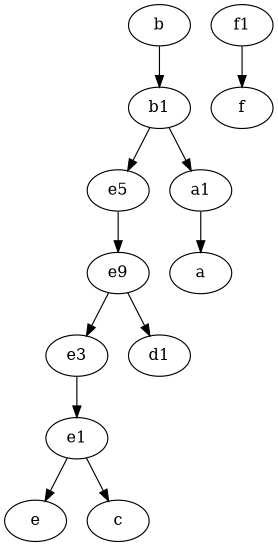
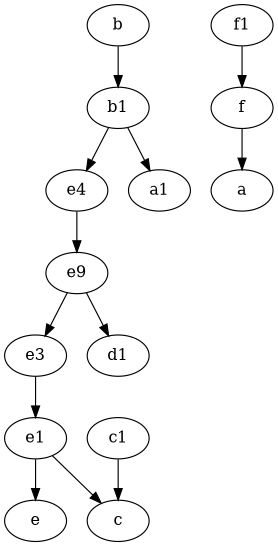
node "e5": label "e5" -> "e4"
edge "a1" -> "a": now "f" -> "a"
node "c1": added
